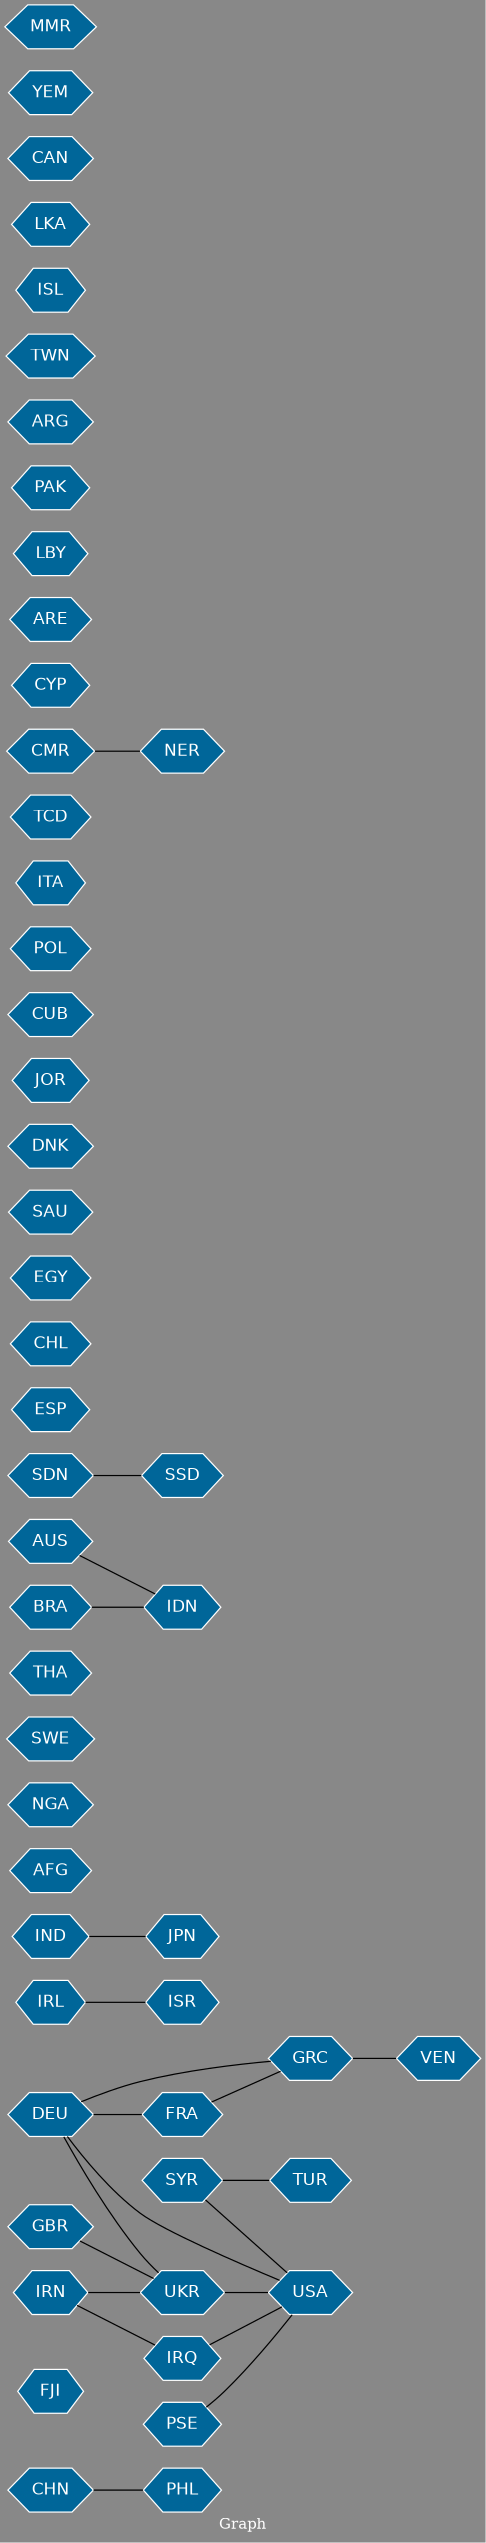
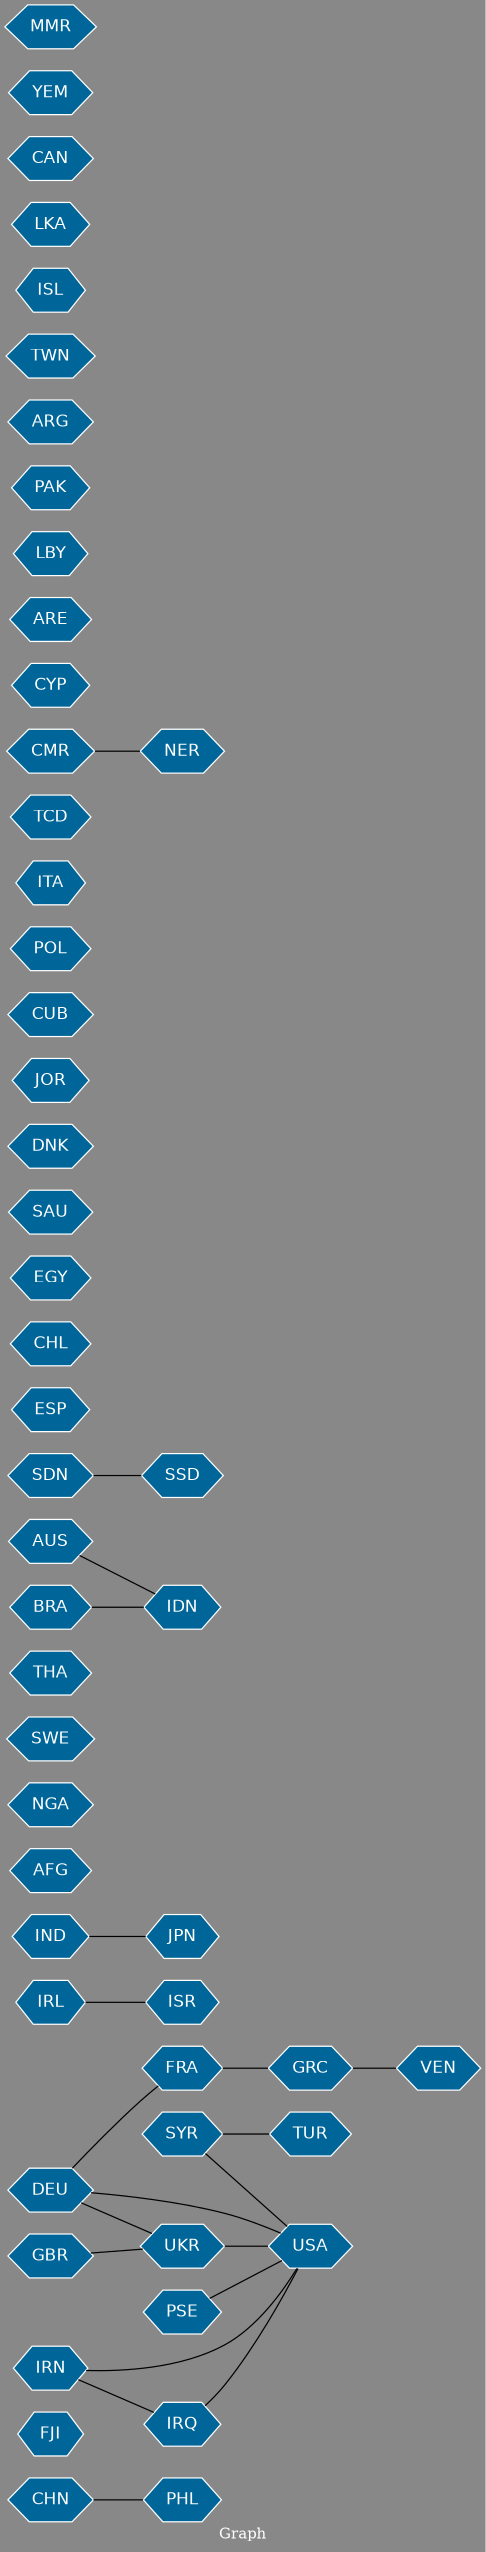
edge "GRC" -- "DEU": removed
edge "IRN" -- "UKR": now "IRN" -- "USA"
